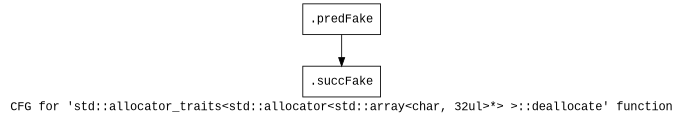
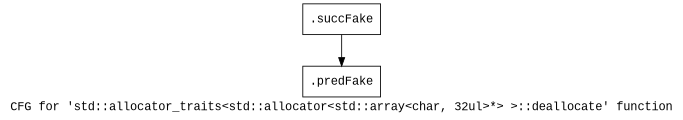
edge ".predFake" -> ".succFake": reversed
